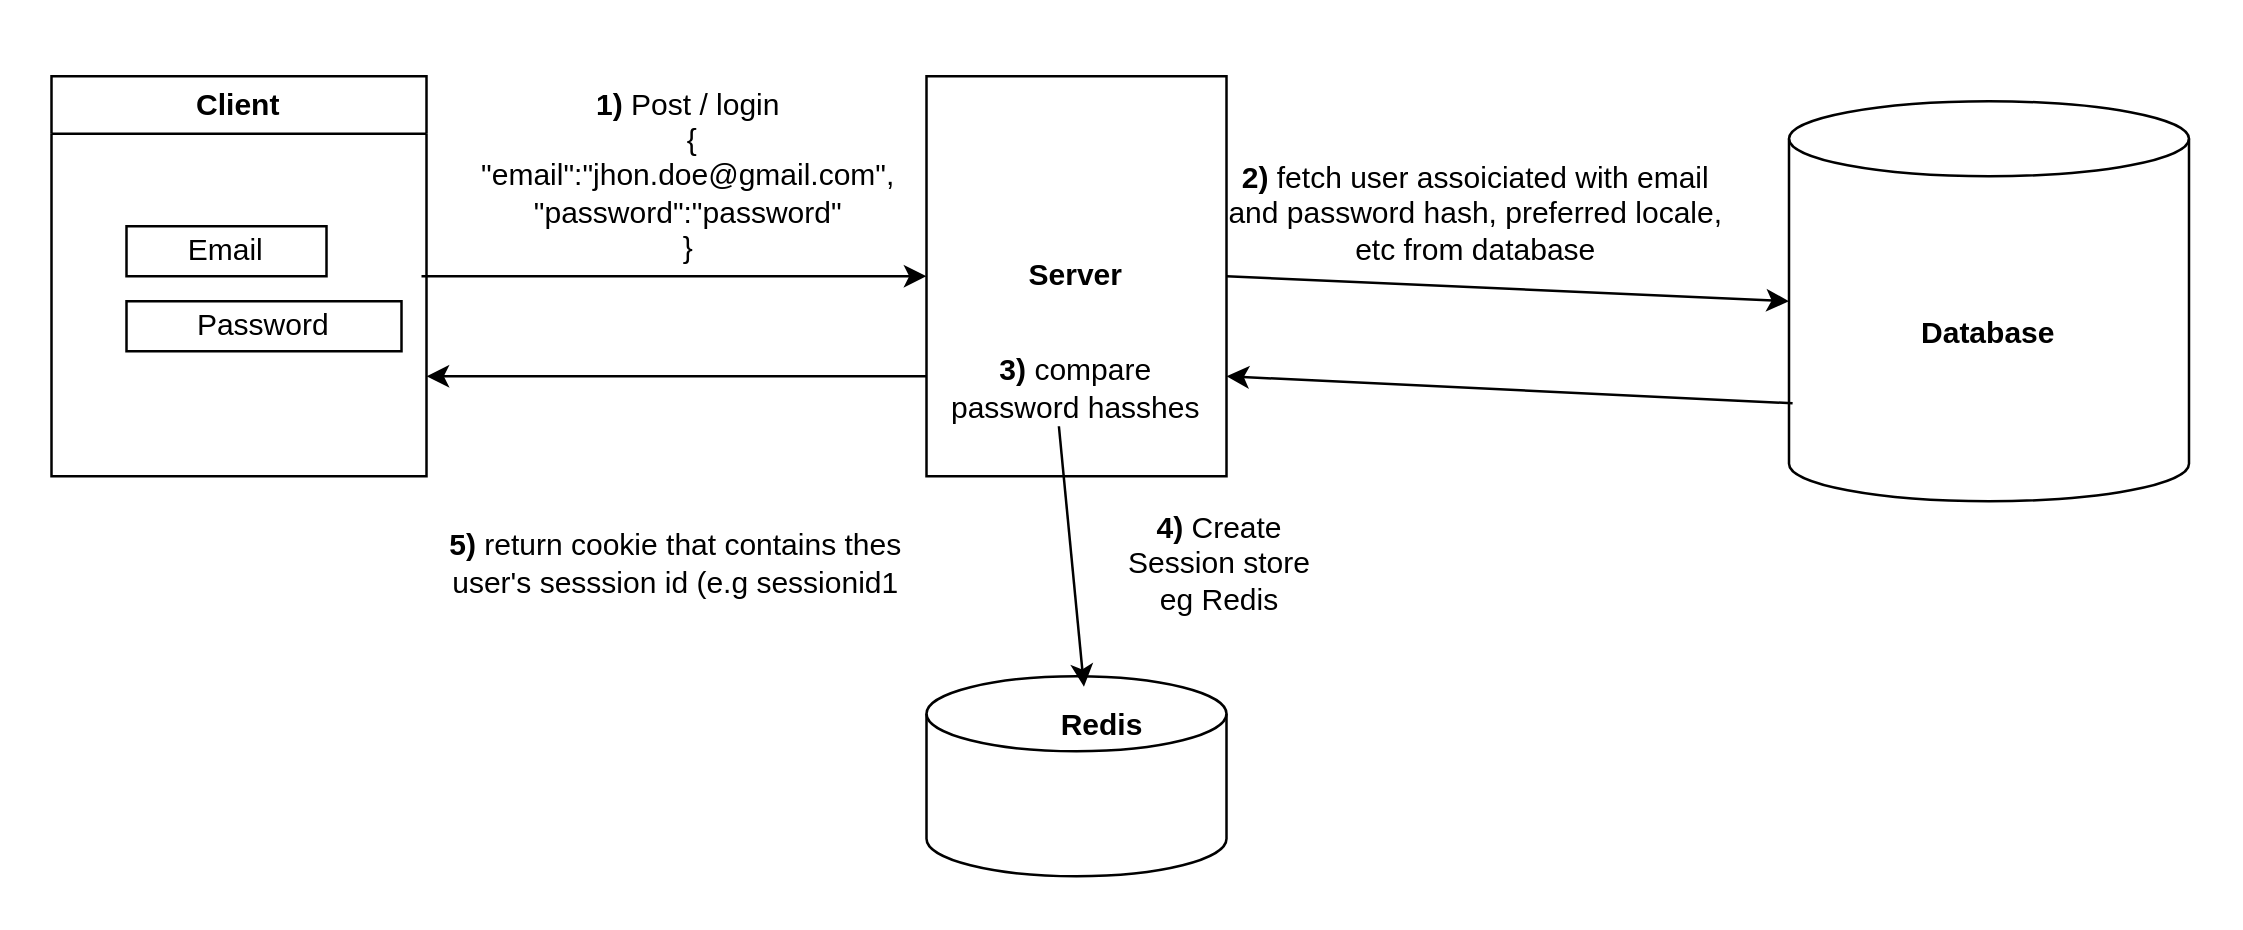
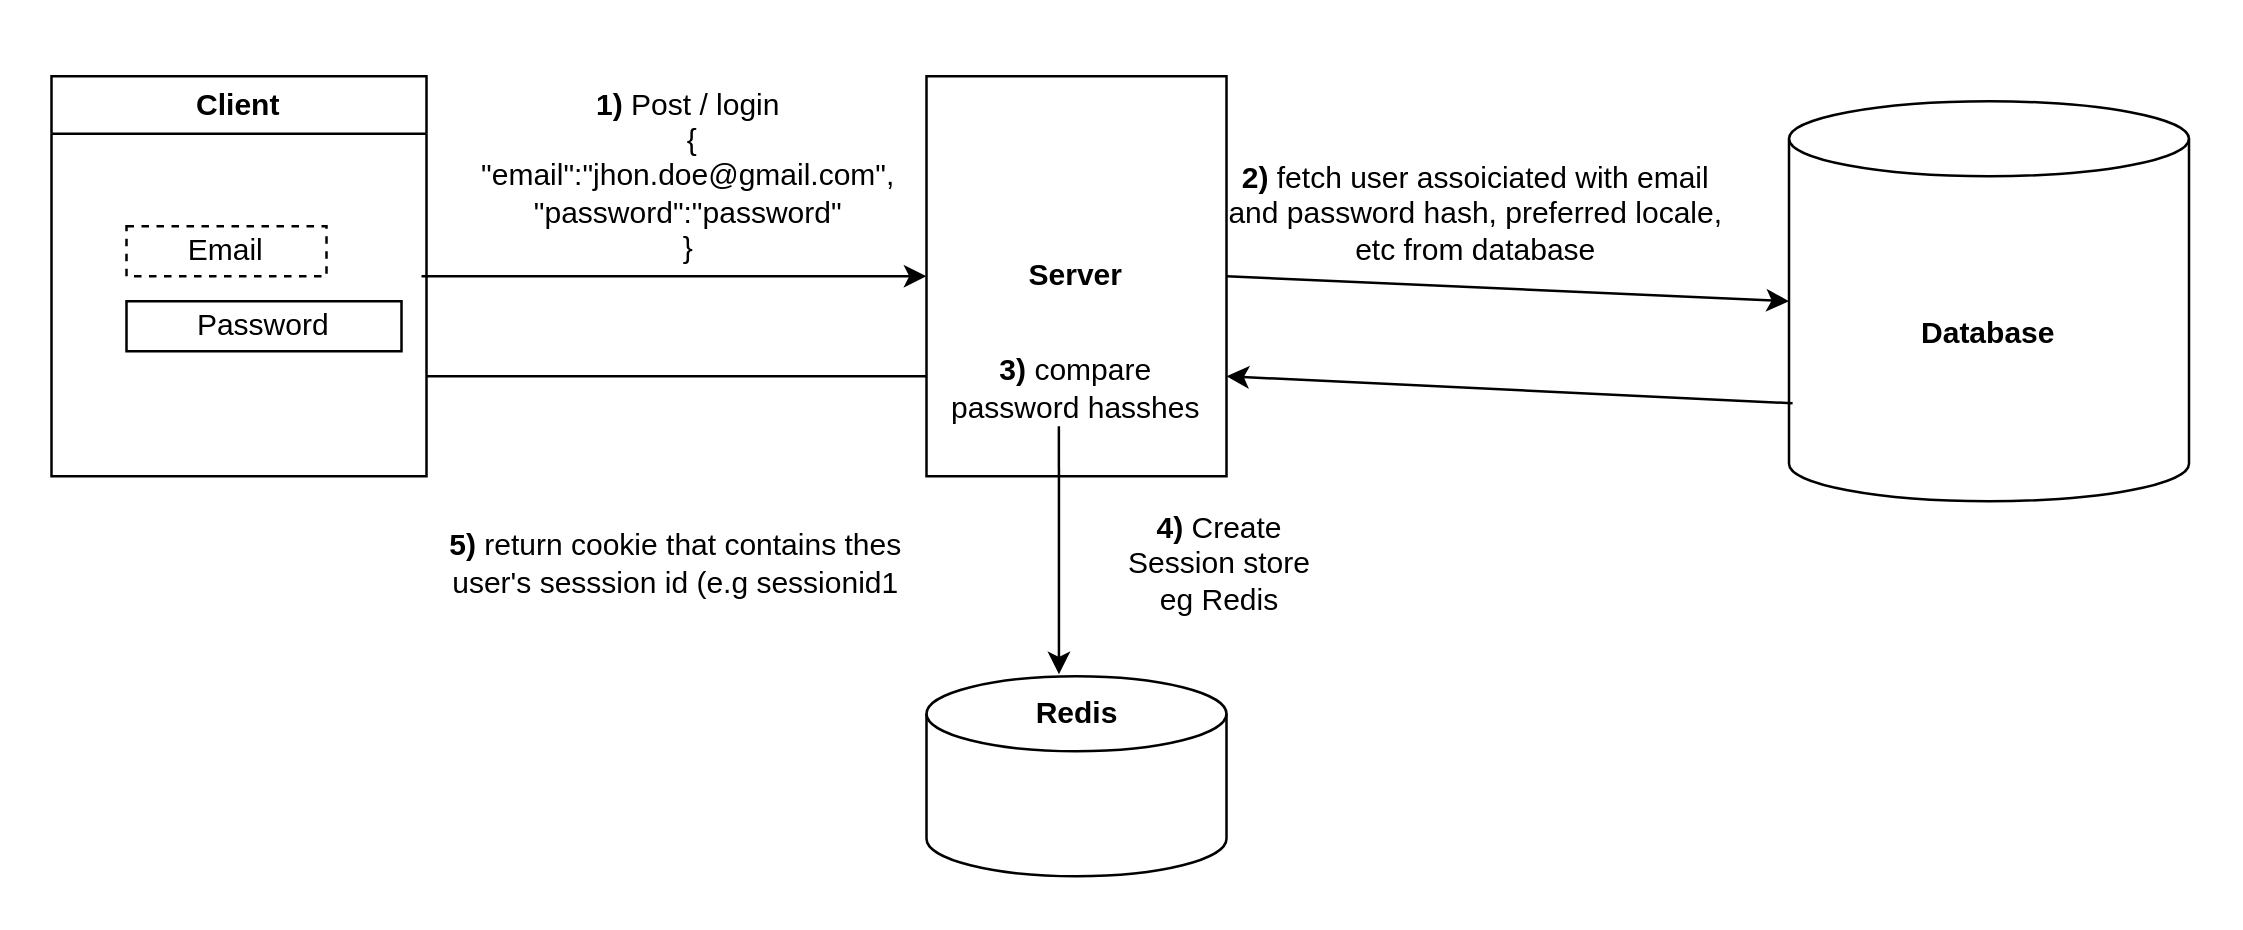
node "Email": style solid -> dashed
edge "Server" -> "Client": arrowhead classic -> none
node "Redis": moved (1101, 726) -> (1076, 714)
